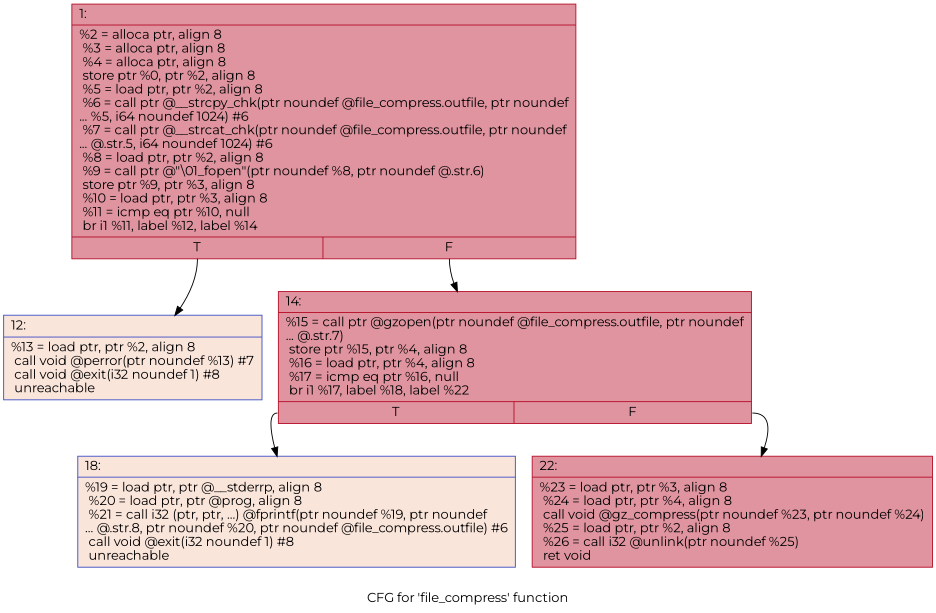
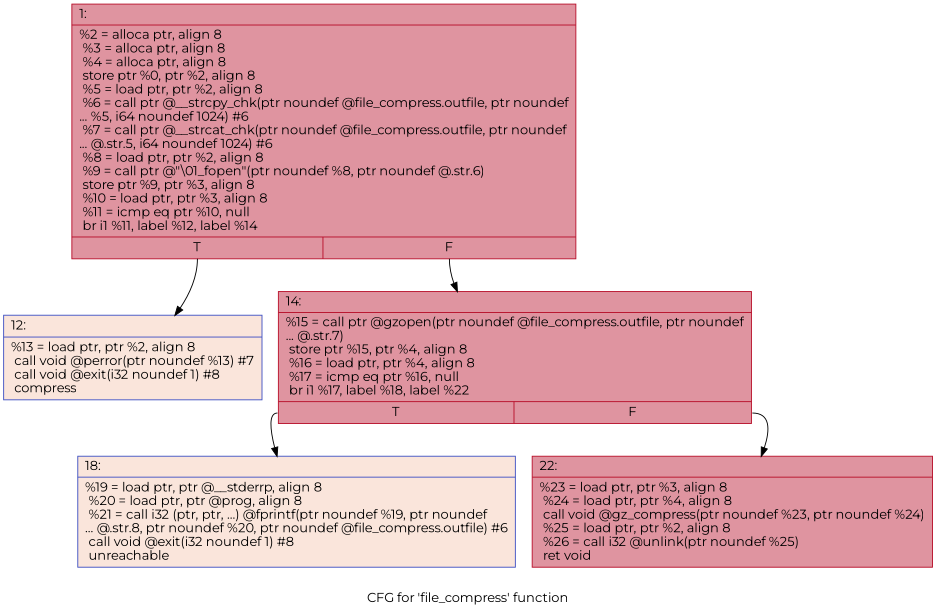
node "12:": text "unreachable" -> "compress"
